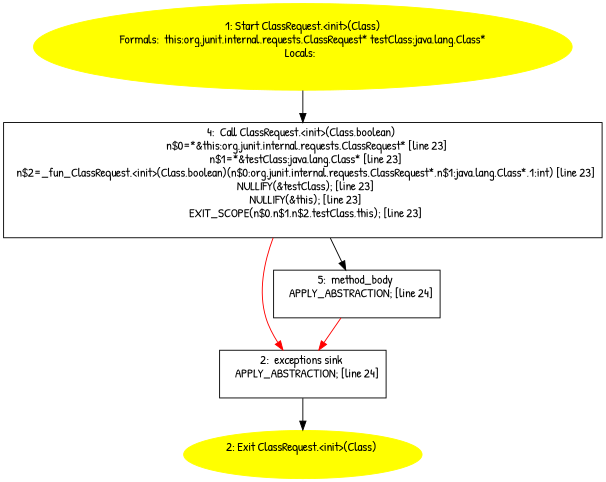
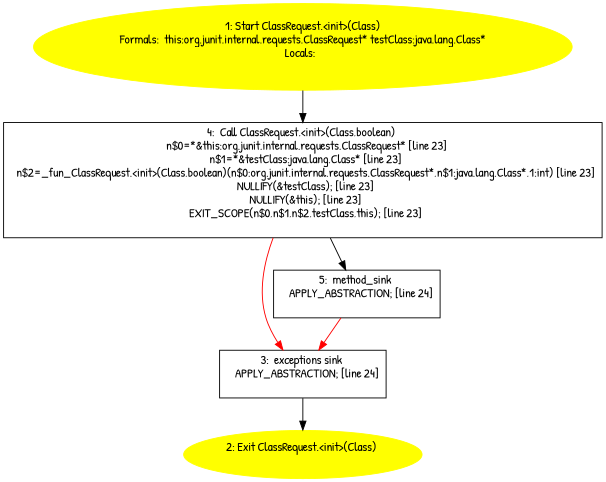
node "5:  method_body APPLY_ABSTRACTION; [line 24]": label "5:  method_body APPLY_ABSTRACTION; [line 24]" -> "5:  method_sink APPLY_ABSTRACTION; [line 24]"
node "2:  exceptions sink APPLY_ABSTRACTION; [line 24]": label "2:  exceptions sink APPLY_ABSTRACTION; [line 24]" -> "3:  exceptions sink APPLY_ABSTRACTION; [line 24]"
